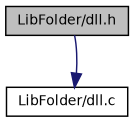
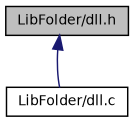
edge "LibFolder/dll.h" -> "LibFolder/dll.c": reversed
